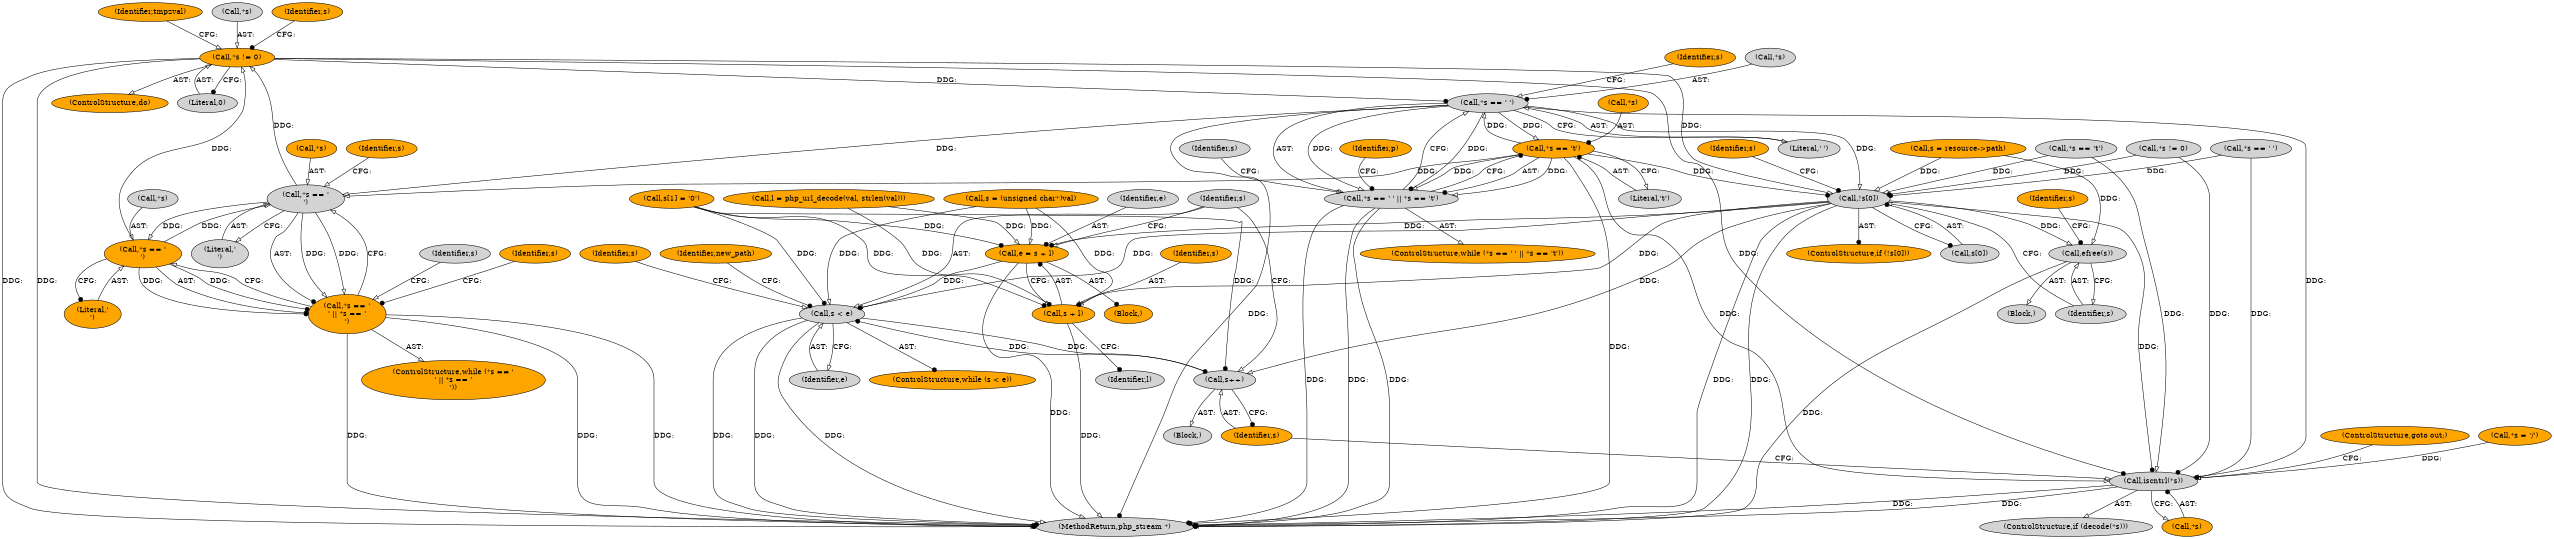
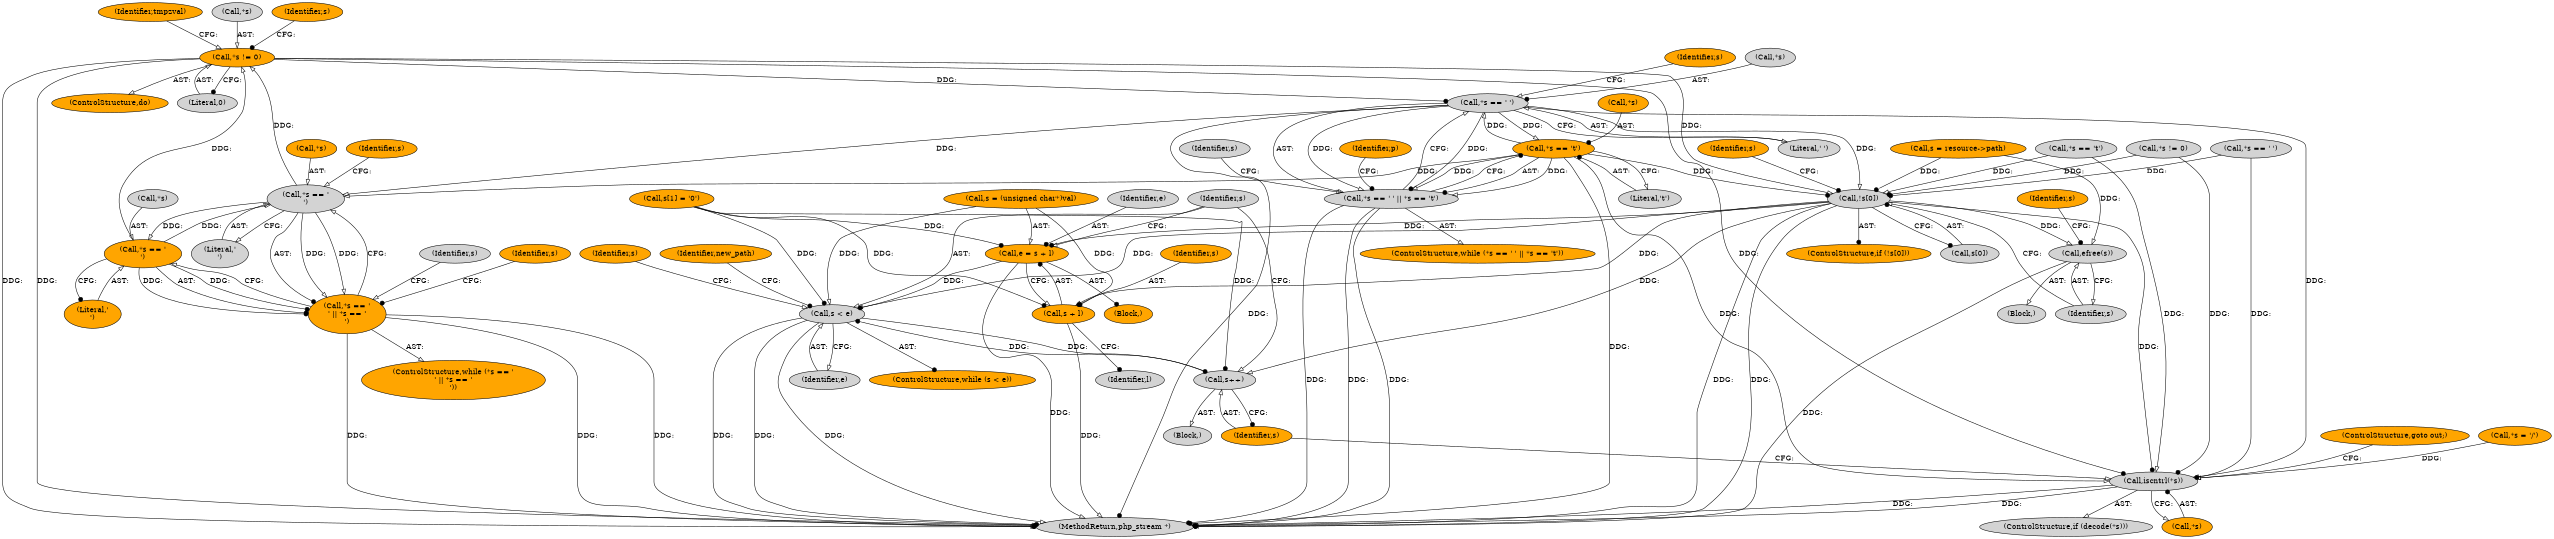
edge "(Call,s = resource->path)" -> "(Call,!s[0])": arrowhead onormal -> dot
node "(Call,l = php_url_decode(val, strlen(val)))": removed
edge "(Call,s = (unsigned char*)val)" -> "(Call,e = s + l)": label "DDG: " -> "AST: "
edge "(Call,s = (unsigned char*)val)" -> "(Call,s + l)": arrowhead onormal -> dot
